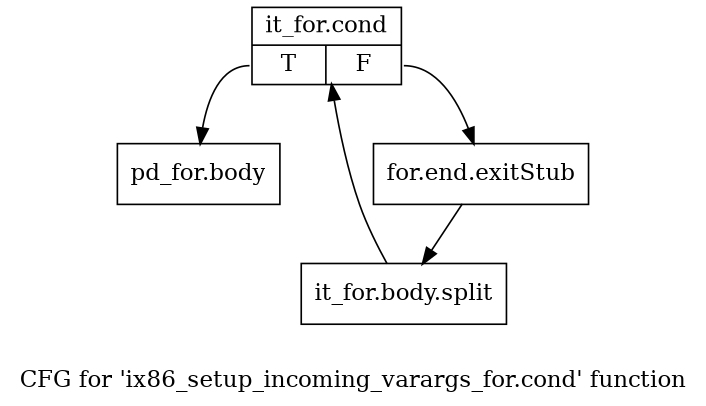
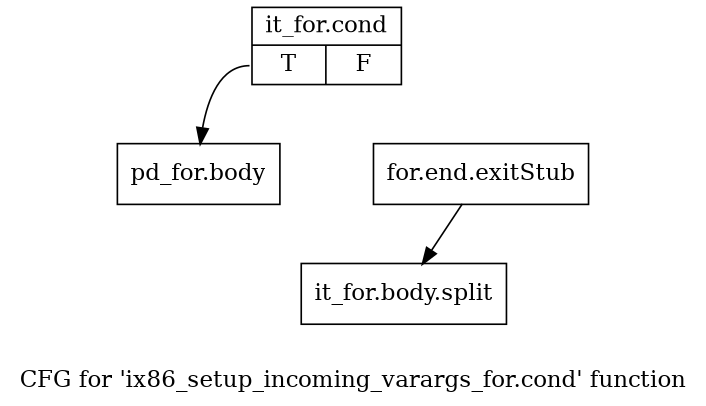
edge "it_for.cond" -> "for.end.exitStub": removed
edge "it_for.body.split" -> "it_for.cond": removed
